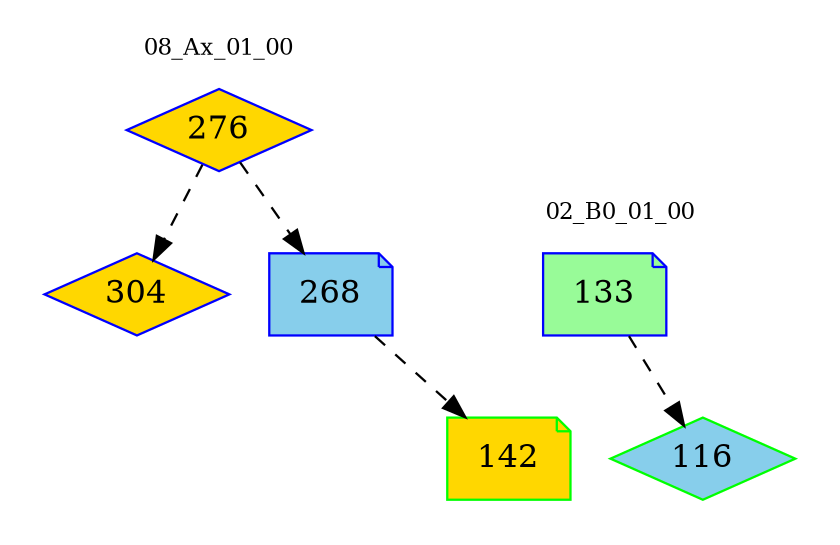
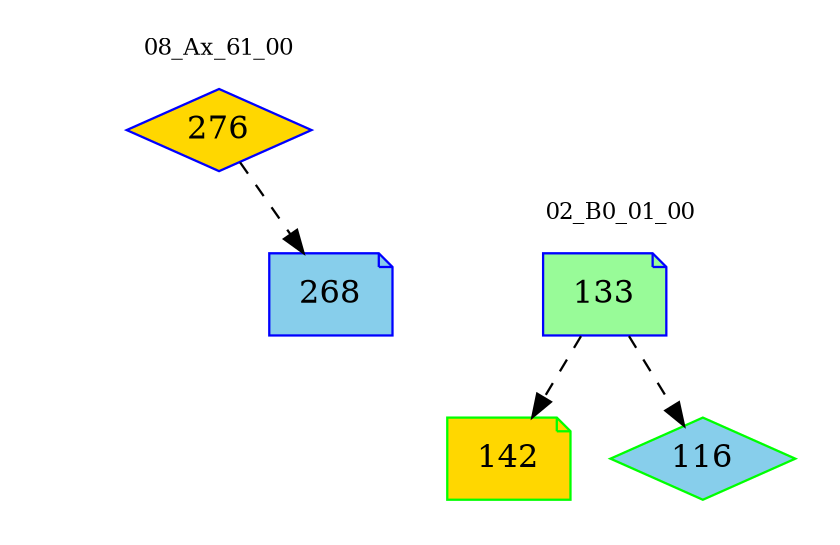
cluster "08_Ax_01_00": label "08_Ax_01_00" -> "08_Ax_61_00"
node "304": removed
edge "268" -> "142": now "133" -> "142"
